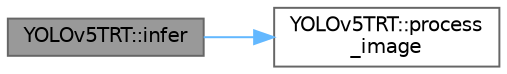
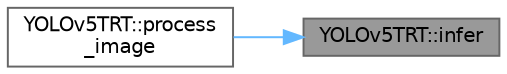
edge "YOLOv5TRT::infer" -> "YOLOv5TRT::process _image": reversed
